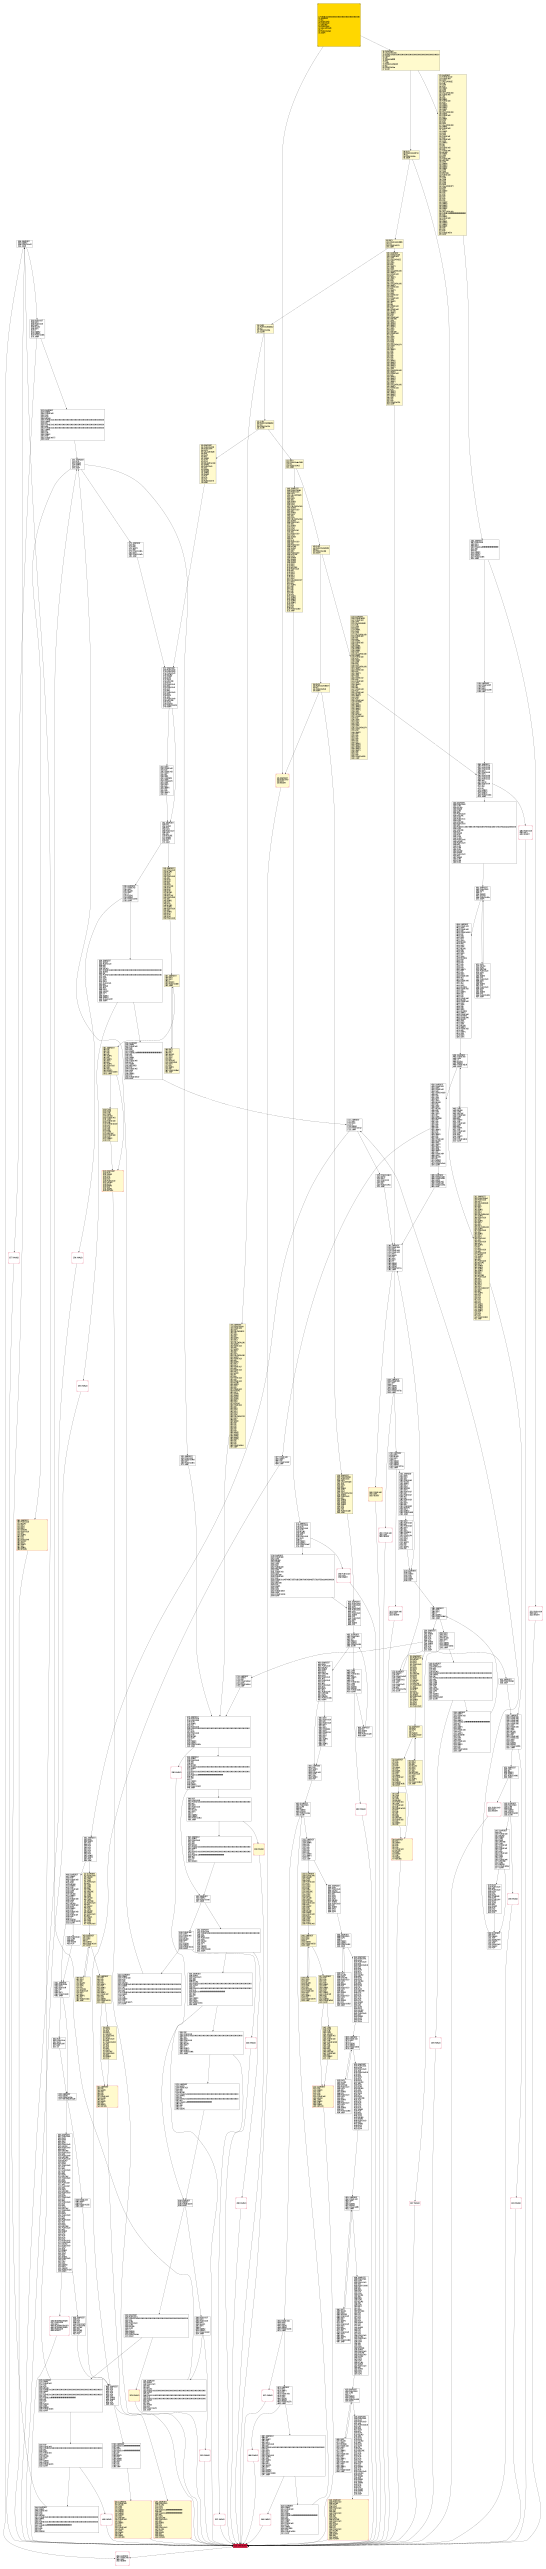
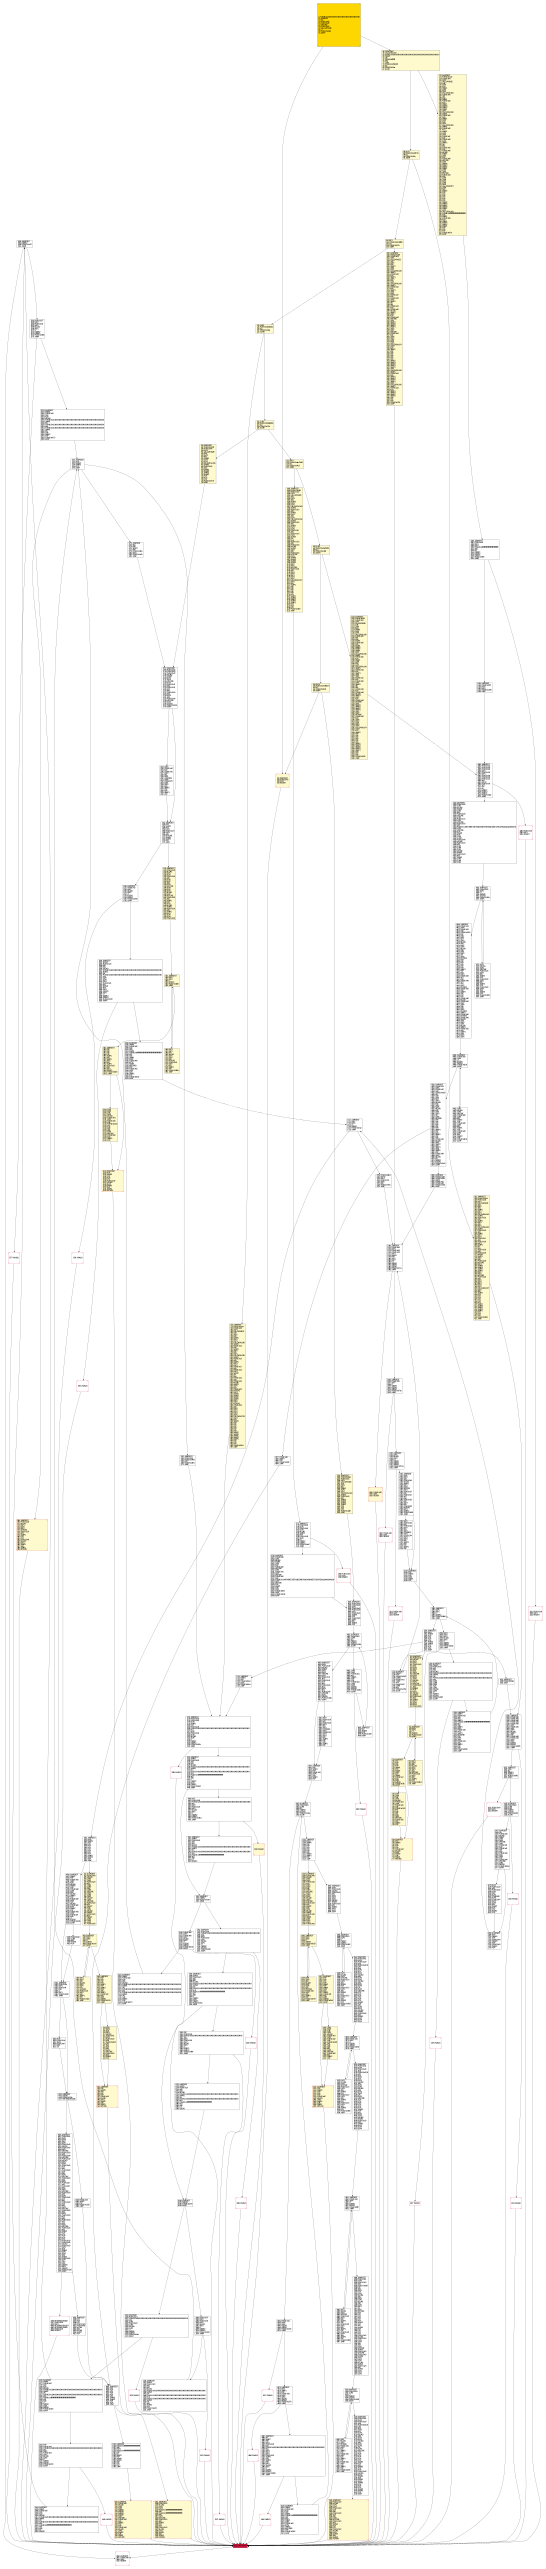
node "3274: INVALID": fillcolor lemonchiffon -> white
